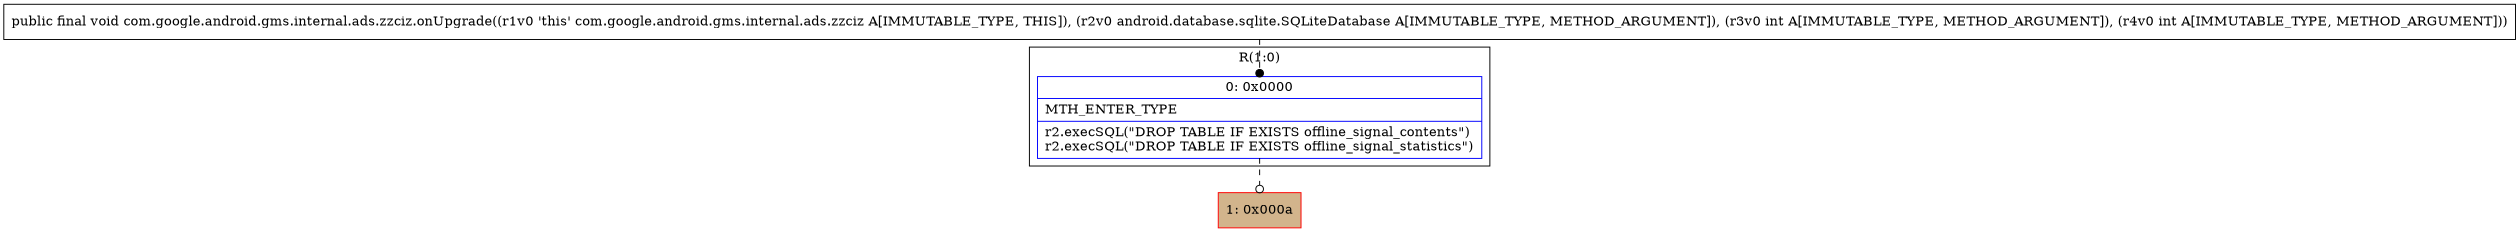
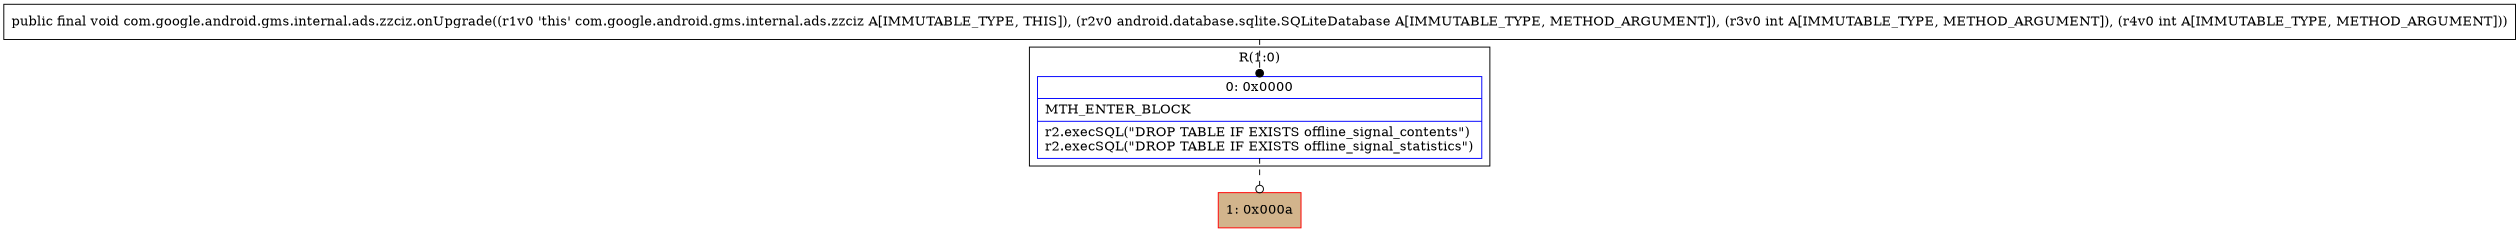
node "0: 0x0000": text "MTH_ENTER_TYPE" -> "MTH_ENTER_BLOCK"
